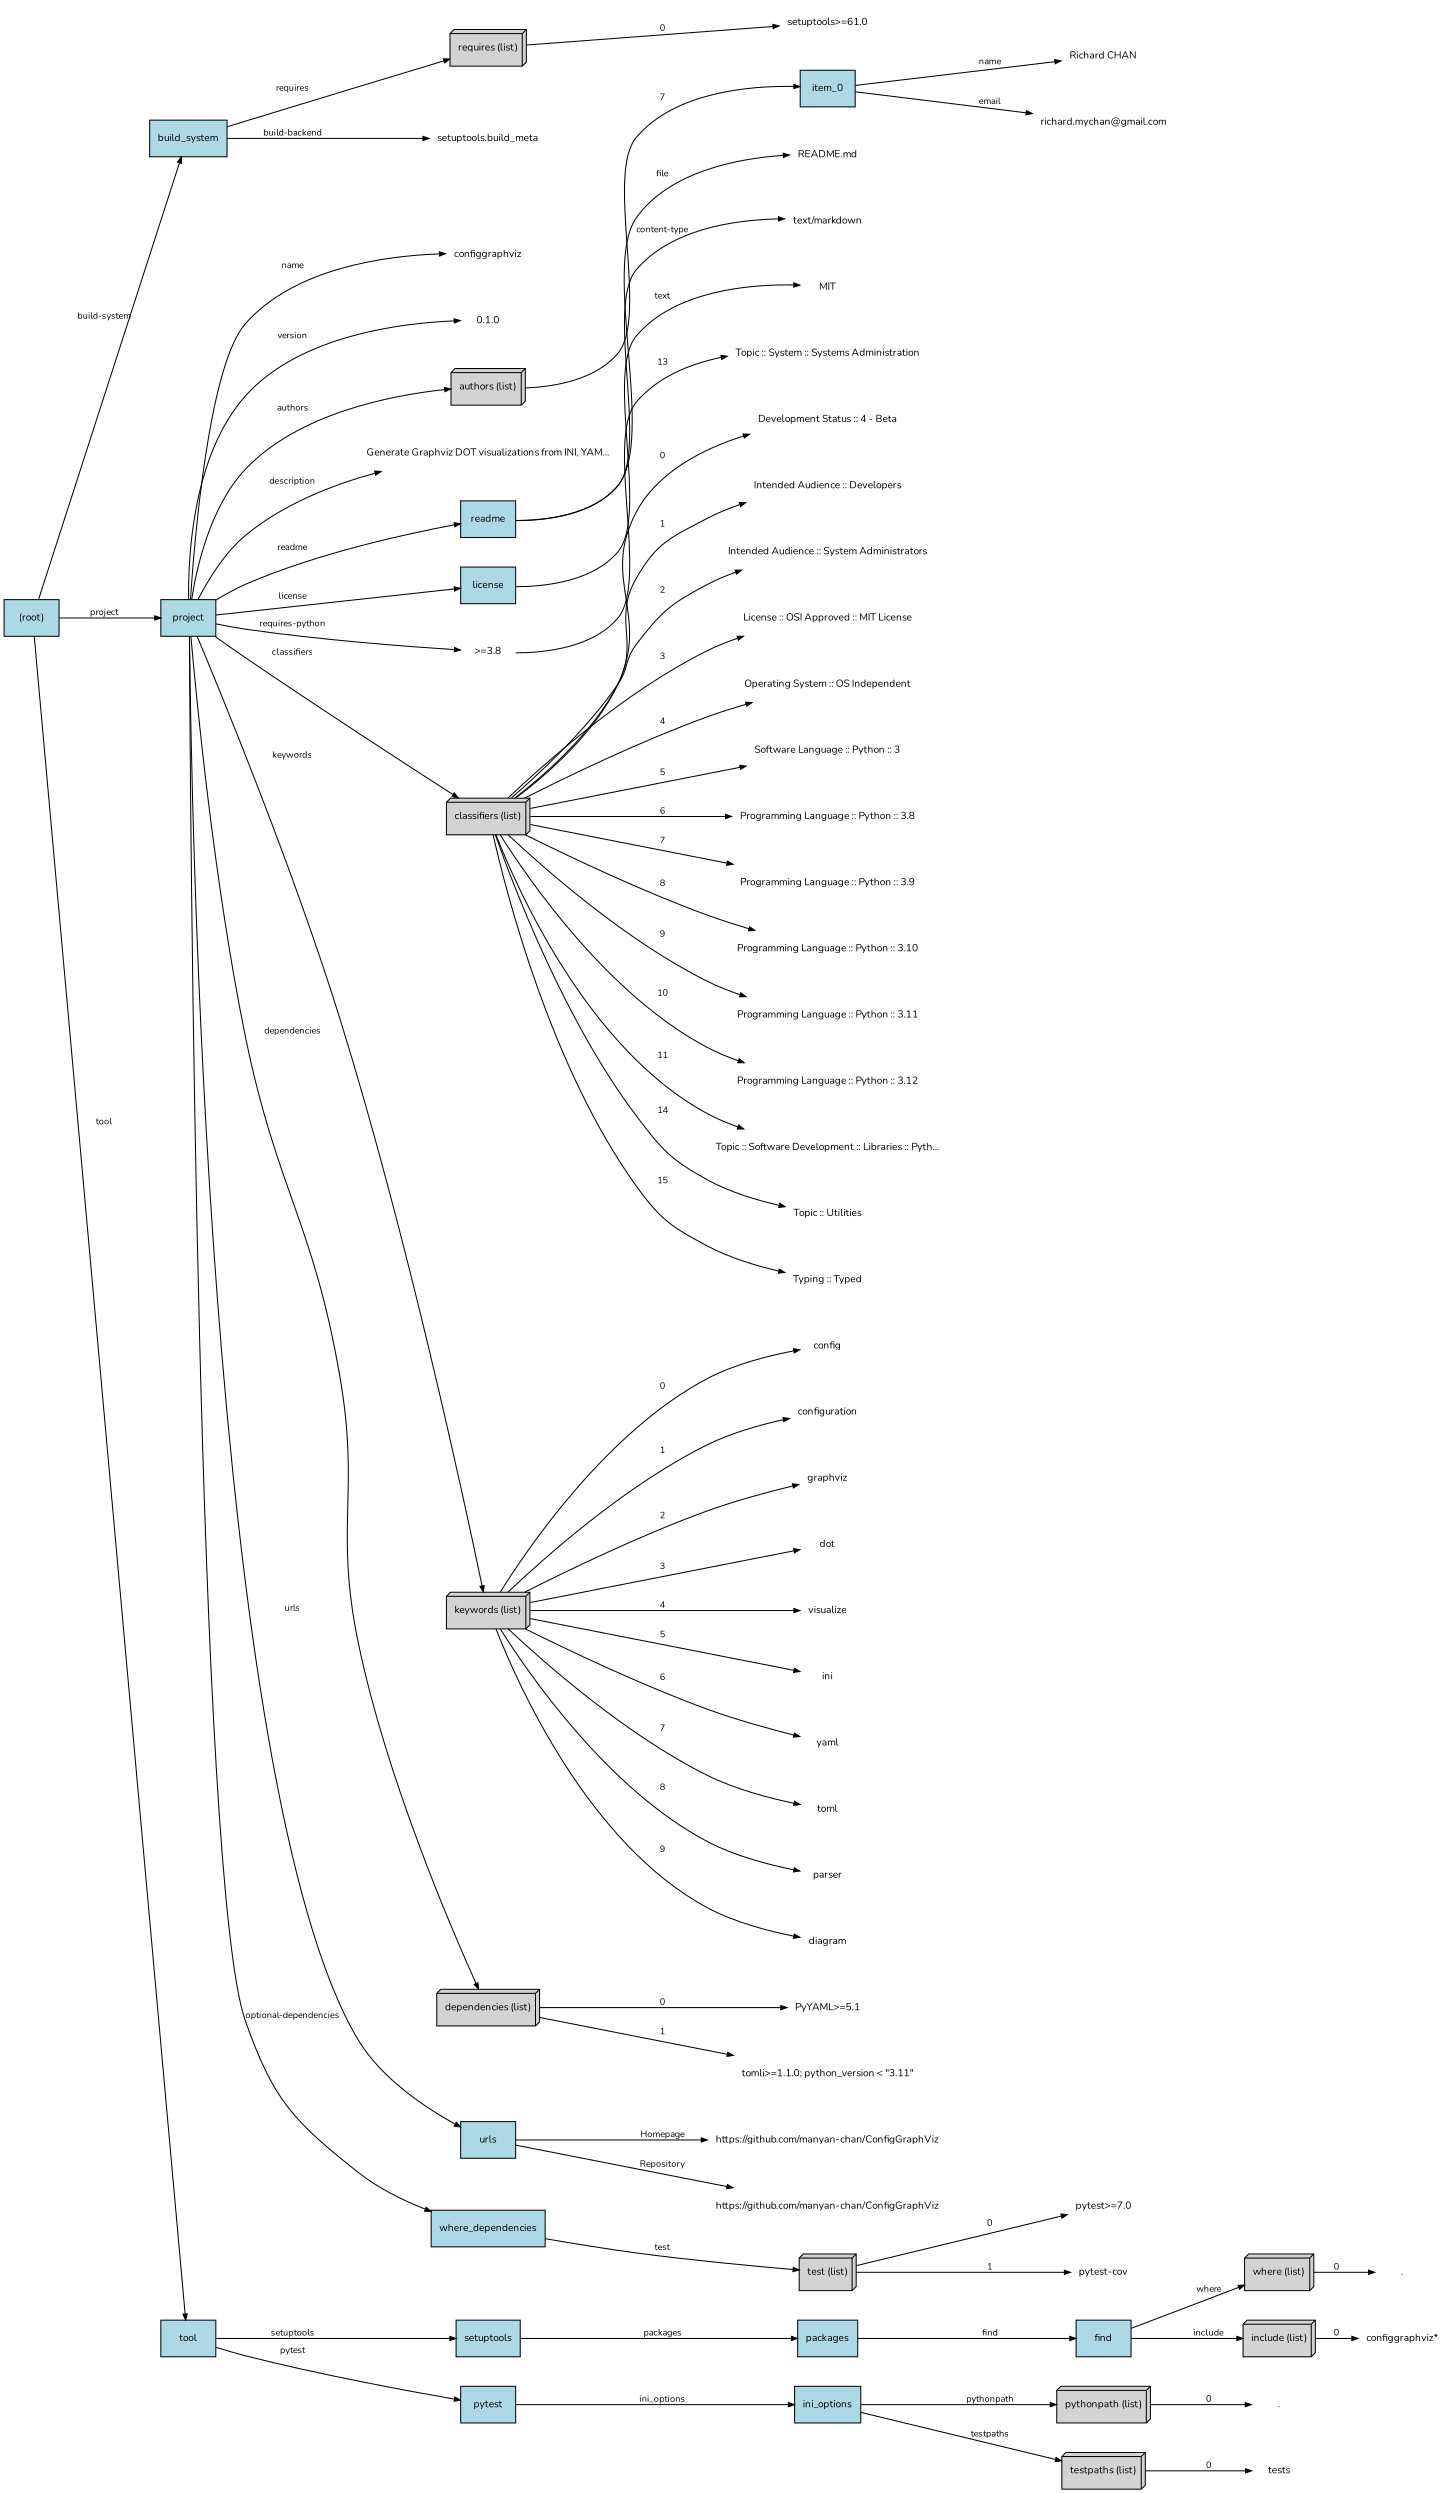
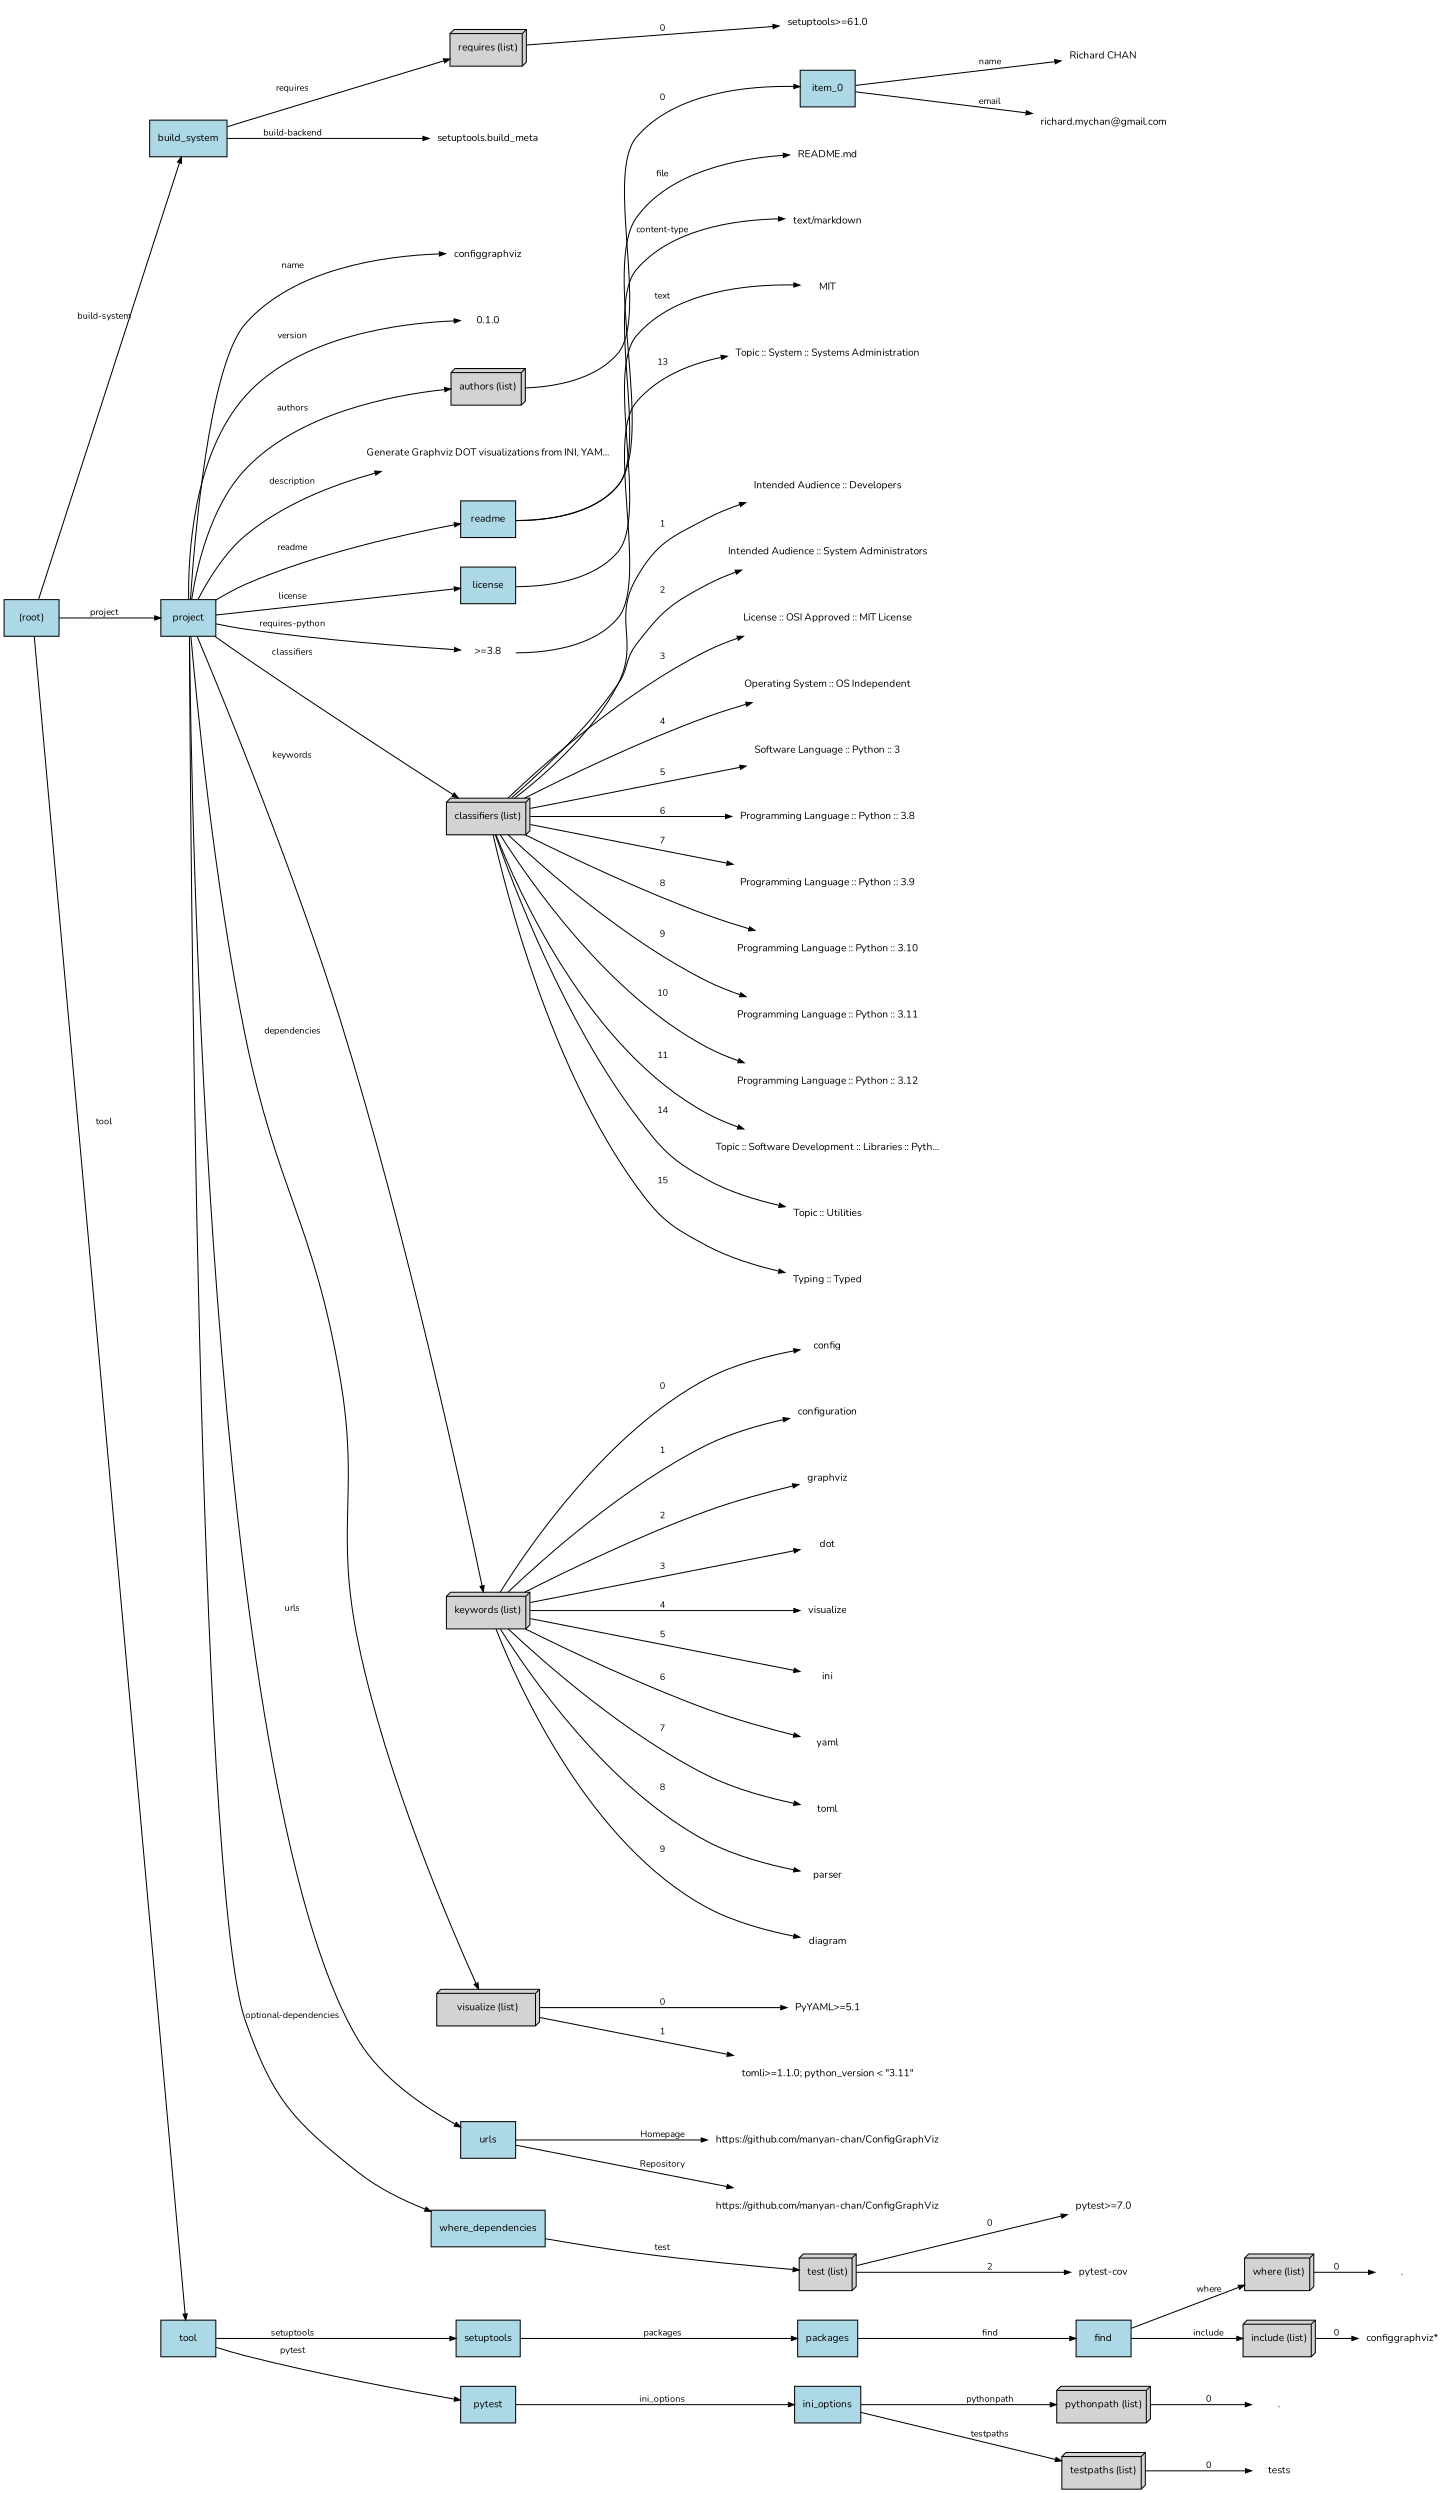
edge "authors (list)" -> "item_0": label "7" -> "0"
node "Development Status :: 4 - Beta": removed
node "dependencies (list)": label "dependencies (list)" -> "visualize (list)"
edge "test (list)" -> "pytest-cov": label "1" -> "2"
